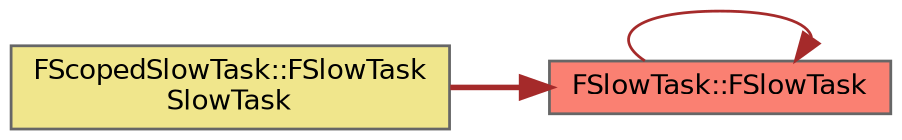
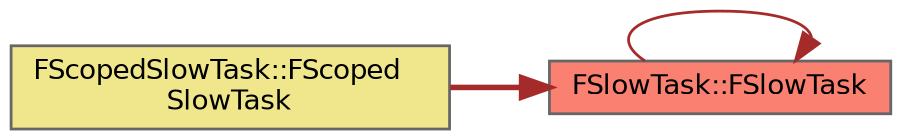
node "FScopedSlowTask::FSlowTask SlowTask": label "FScopedSlowTask::FSlowTask SlowTask" -> "FScopedSlowTask::FScoped SlowTask"
